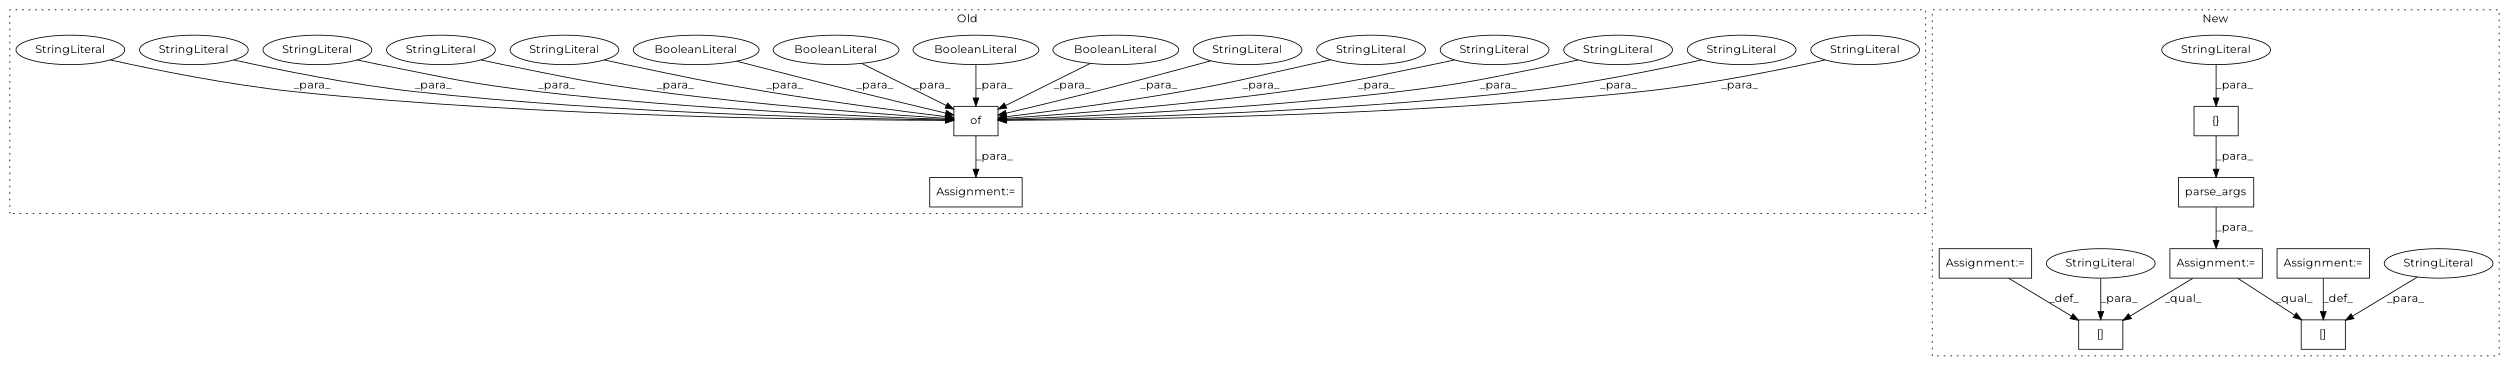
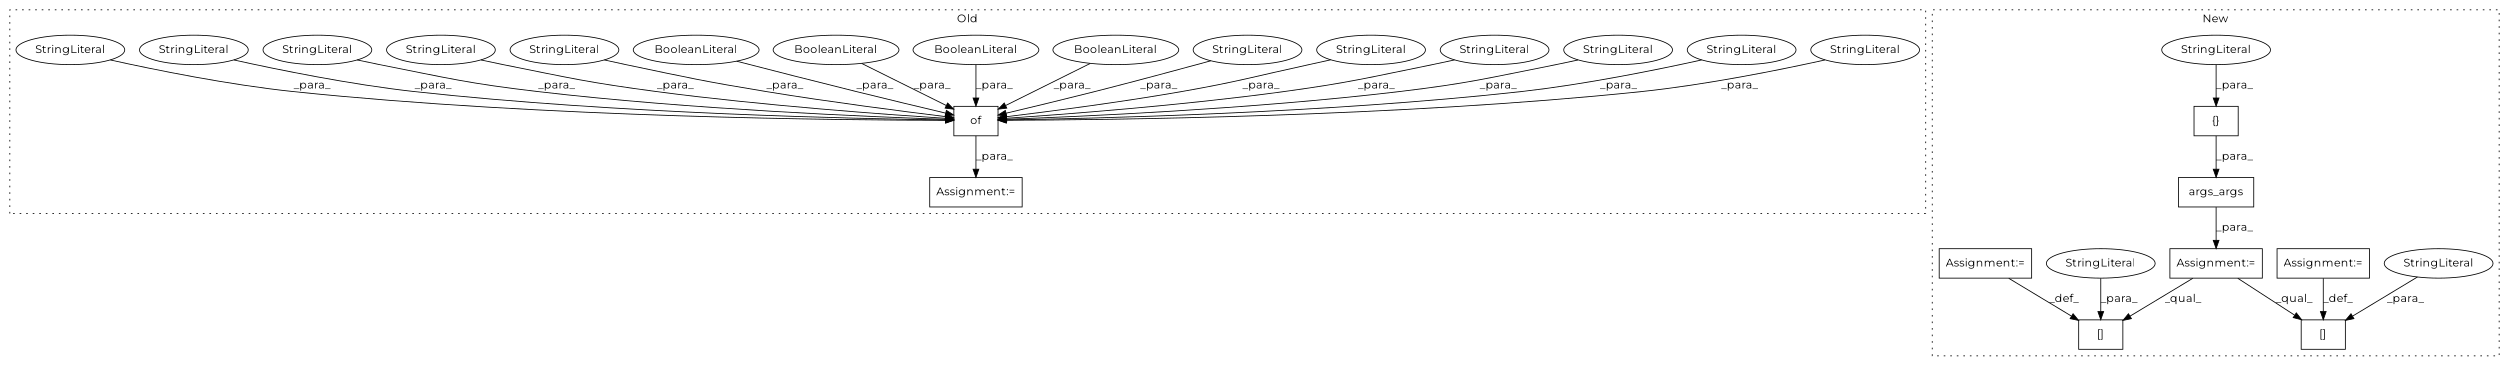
node "parse_args": label "parse_args" -> "args_args"
